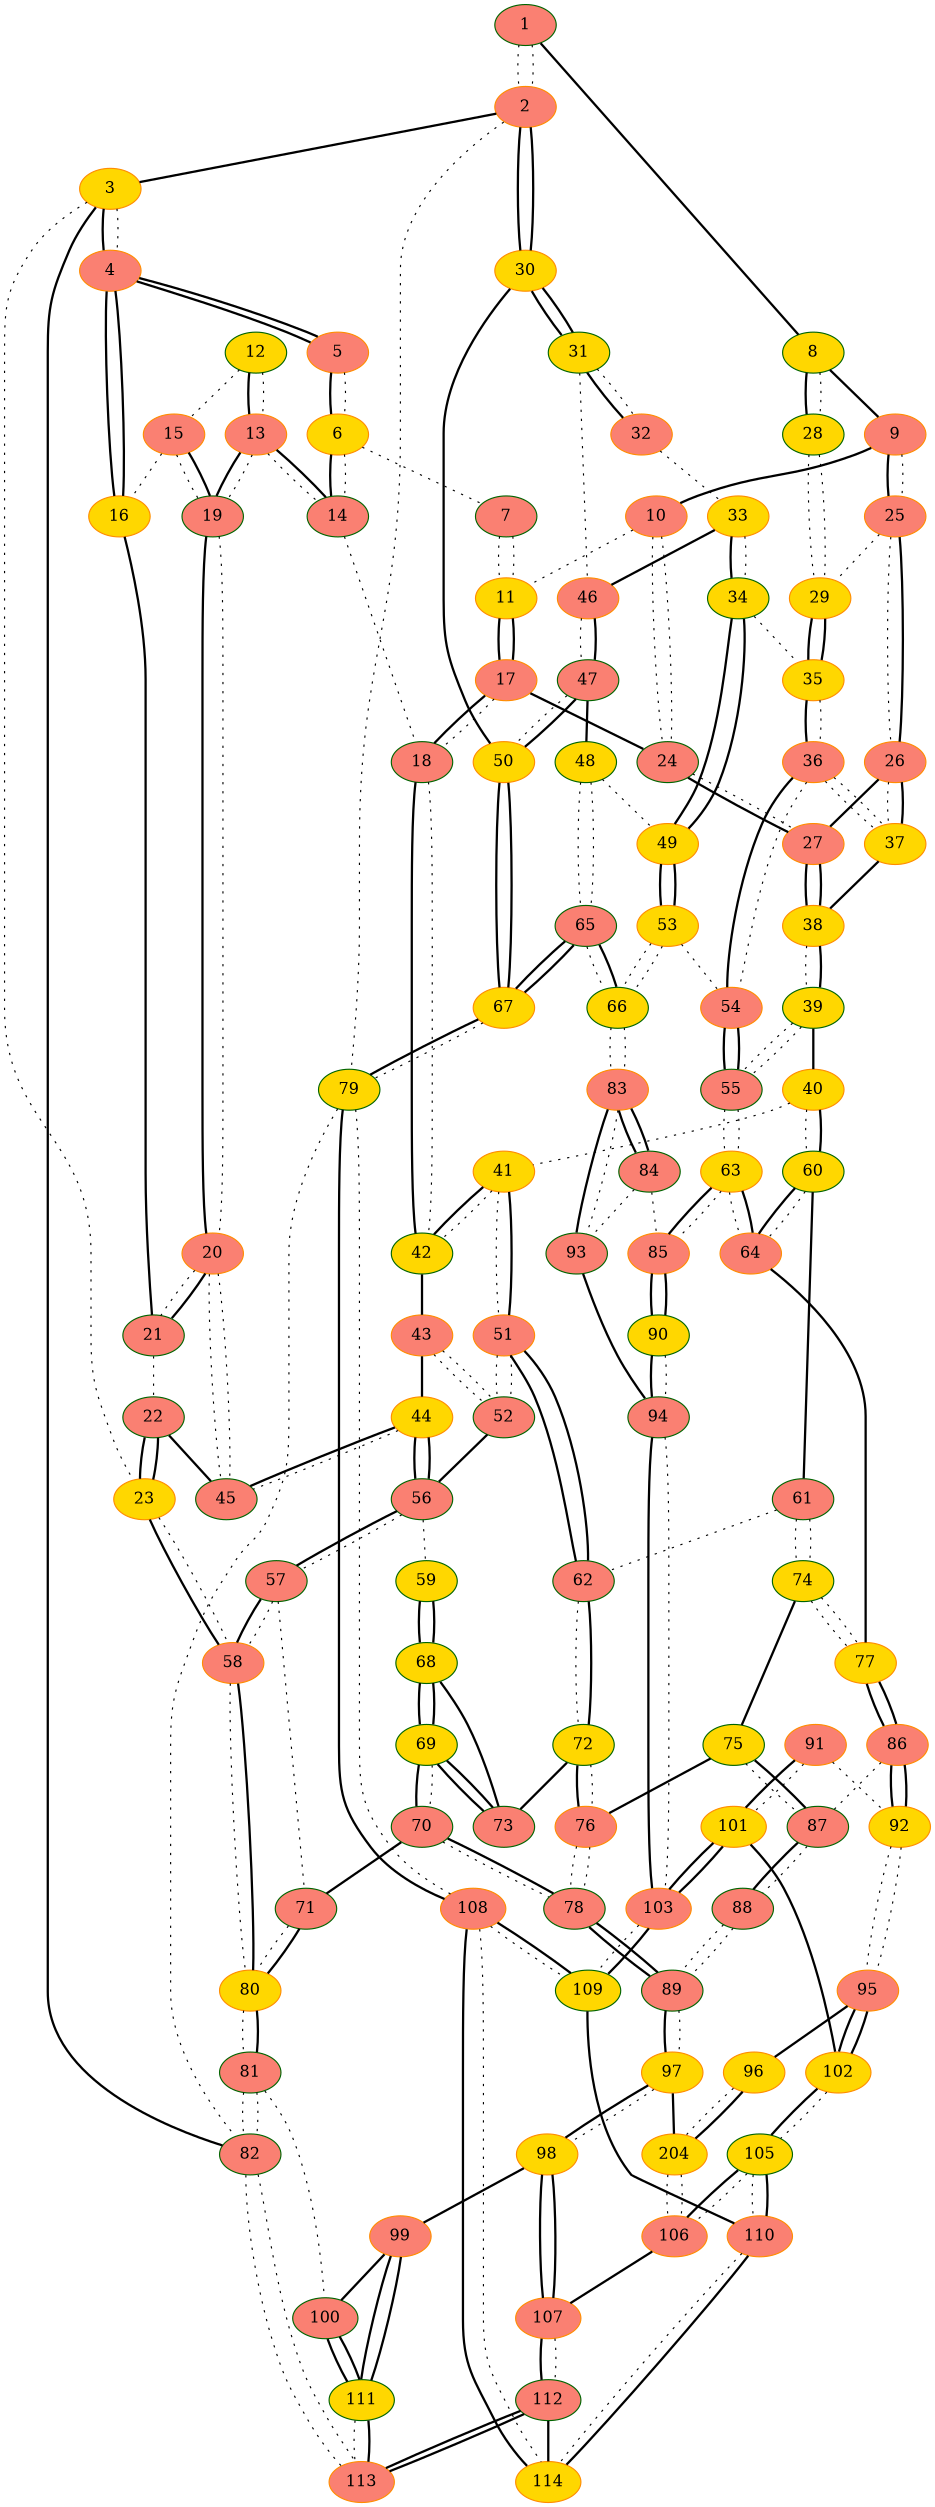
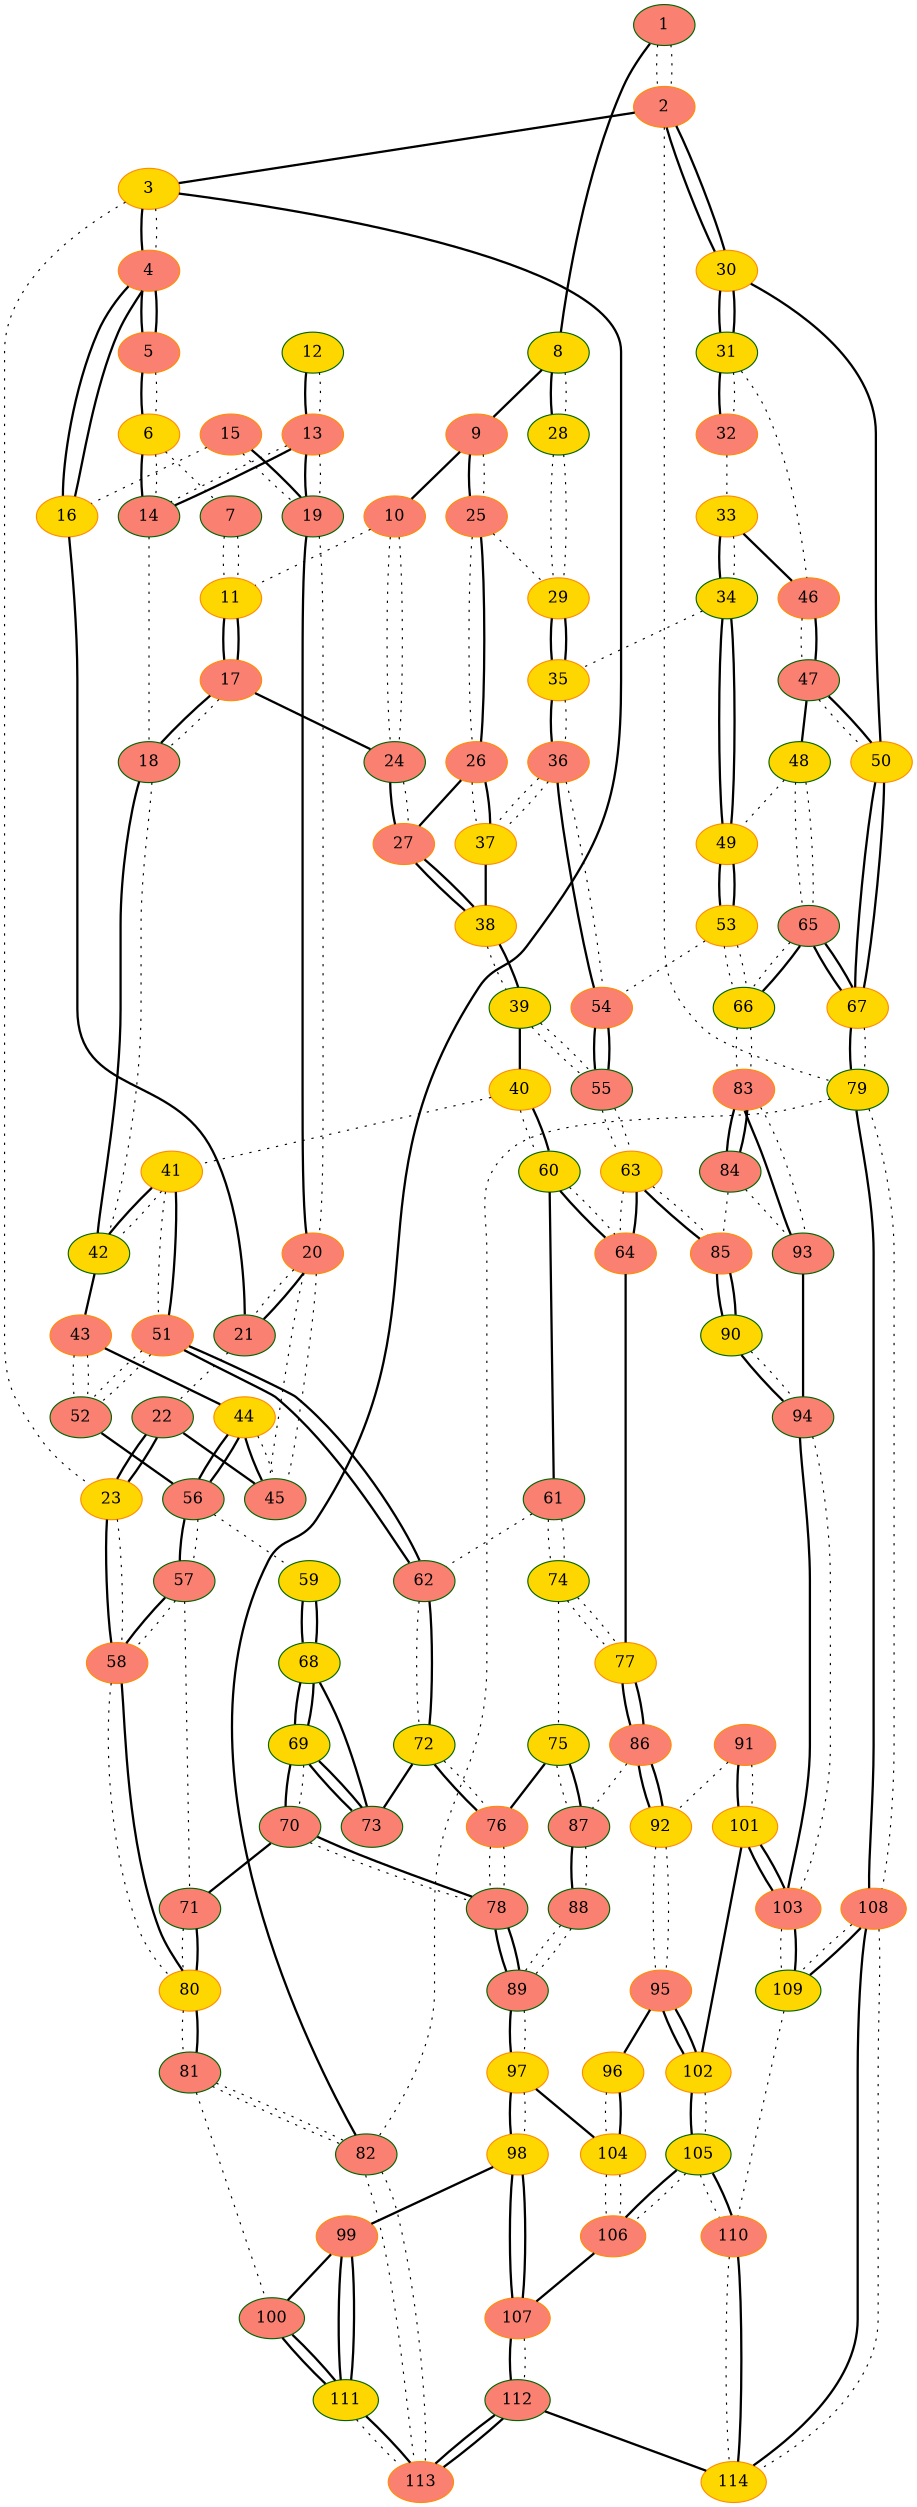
edge "12" -- "15": removed
edge "74" -- "75": style bold -> dotted
edge "109" -- "110": style bold -> dotted
node "204": label "204" -> "104"
